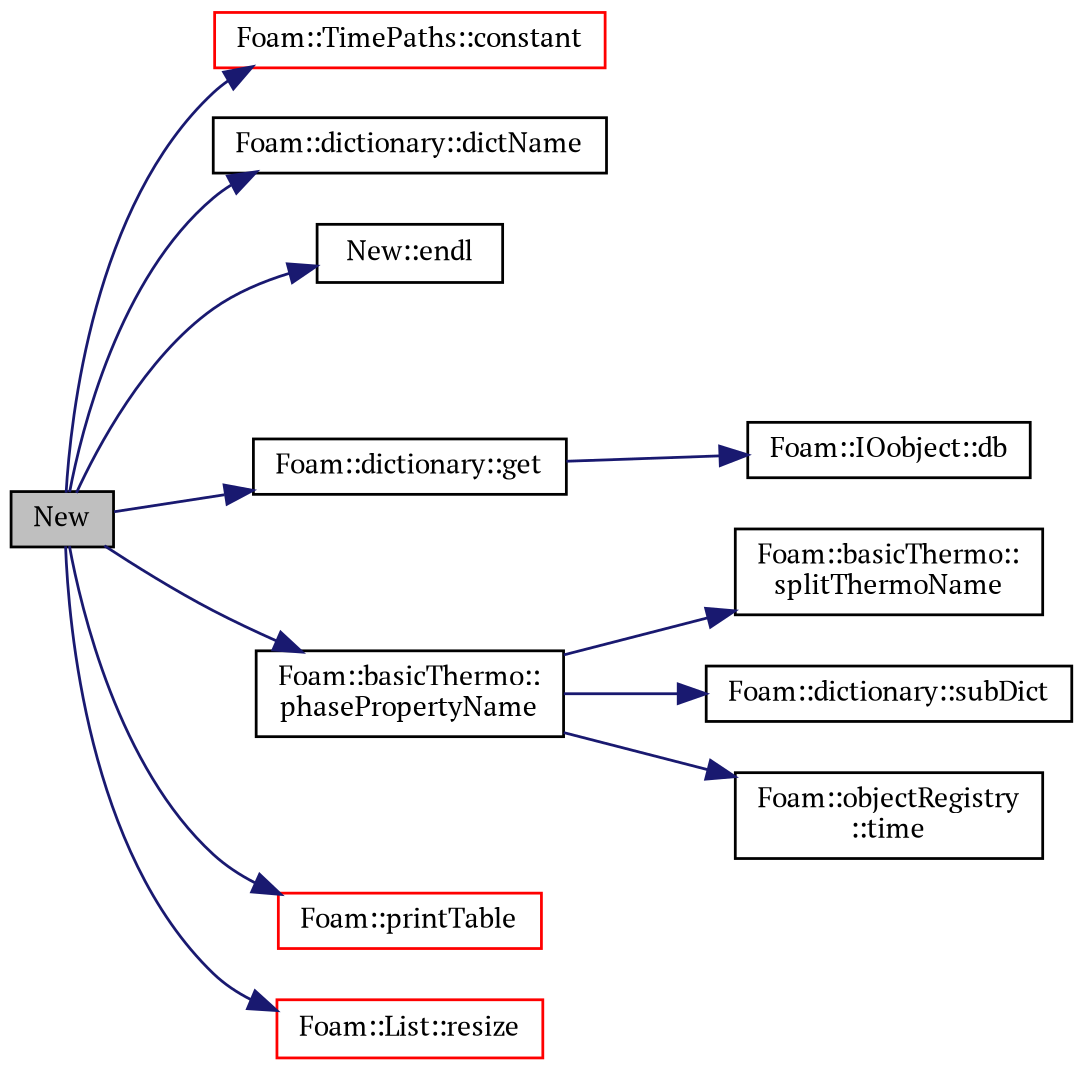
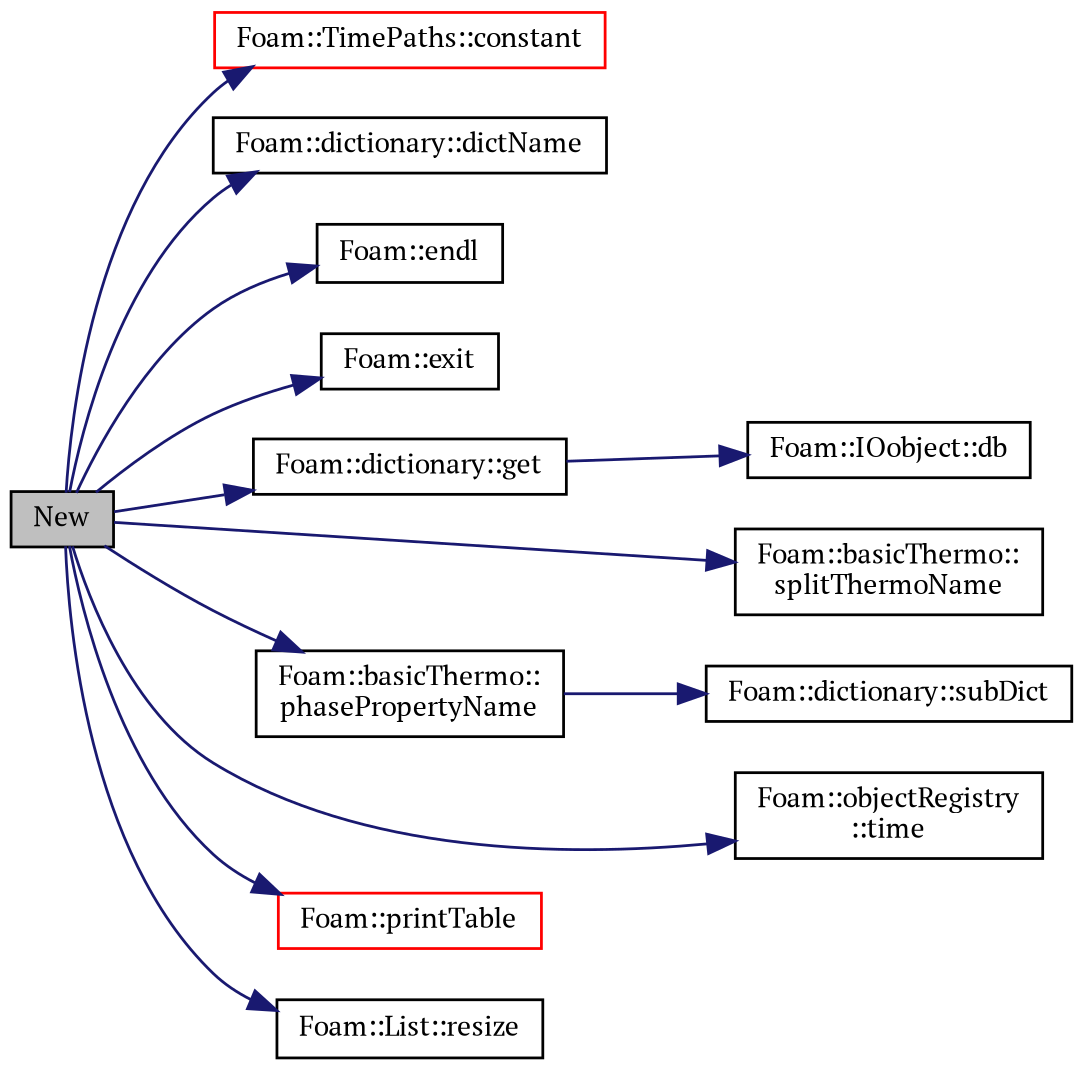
node "New::endl": label "New::endl" -> "Foam::endl"
node "Foam::exit": added
edge "Foam::basicThermo:: phasePropertyName" -> "Foam::basicThermo:: splitThermoName": now "New" -> "Foam::basicThermo:: splitThermoName"
edge "Foam::basicThermo:: phasePropertyName" -> "Foam::objectRegistry ::time": now "New" -> "Foam::objectRegistry ::time"
node "Foam::List::resize": color red -> black
